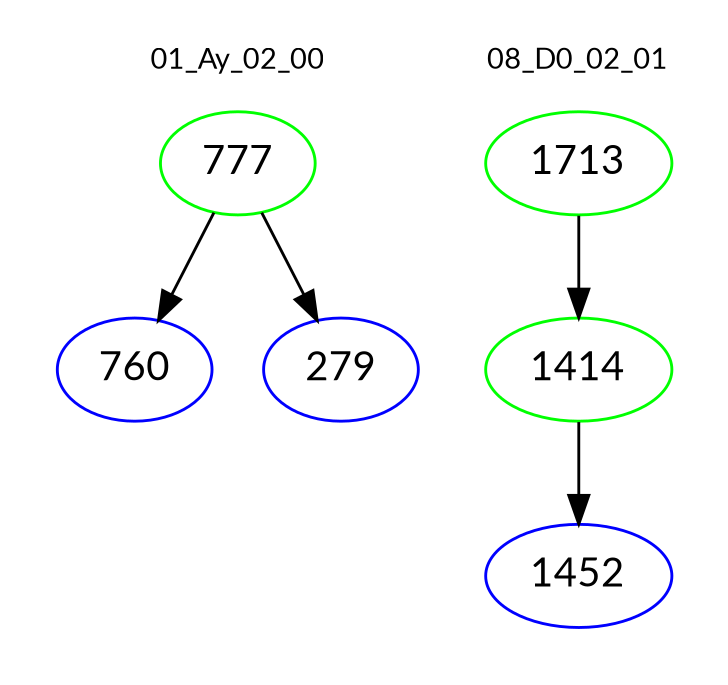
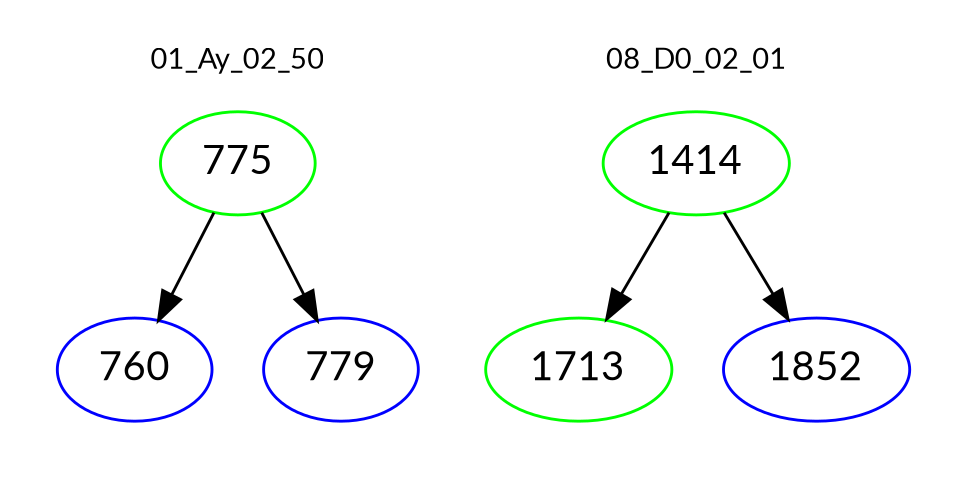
cluster "01_Ay_02_00": label "01_Ay_02_00" -> "01_Ay_02_50"
node "777": label "777" -> "775"
edge "1713" -> "1414": reversed
node "279": label "279" -> "779"
node "1452": label "1452" -> "1852"
